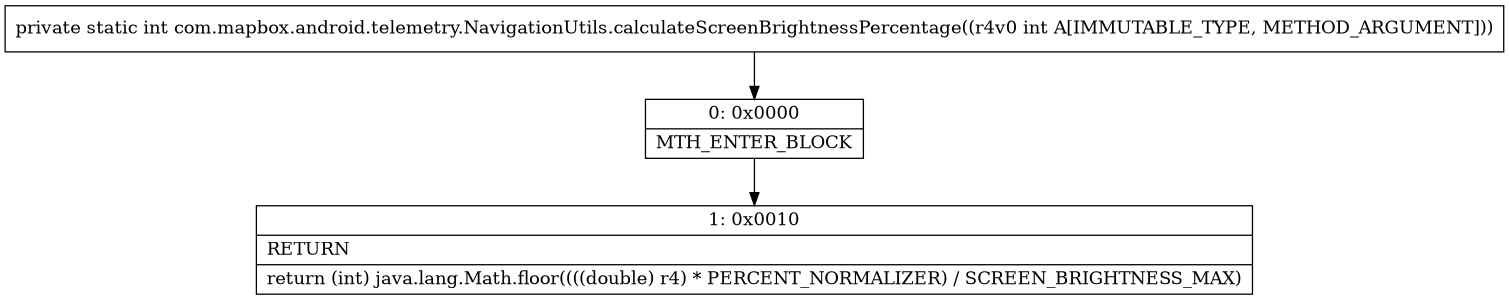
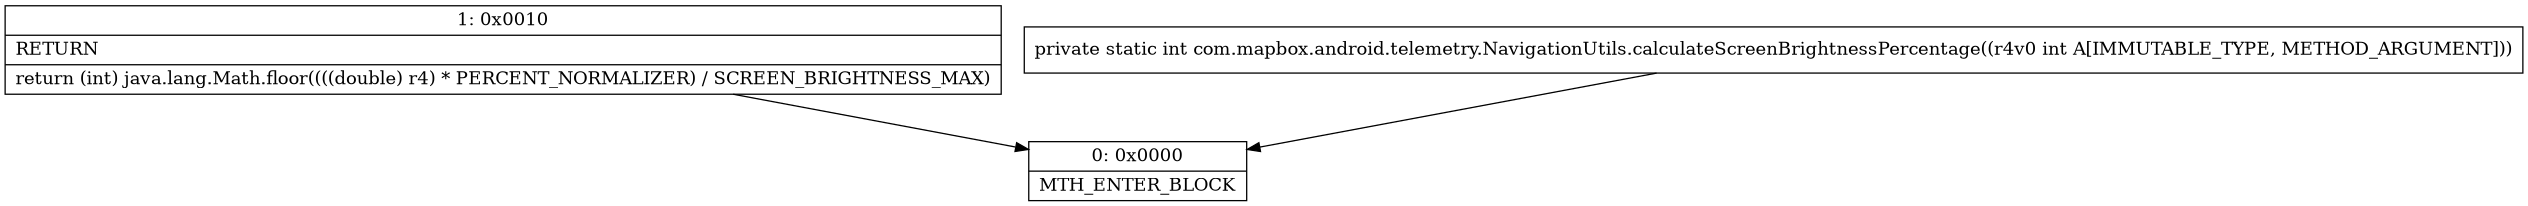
edge "0: 0x0000" -> "1: 0x0010": reversed
